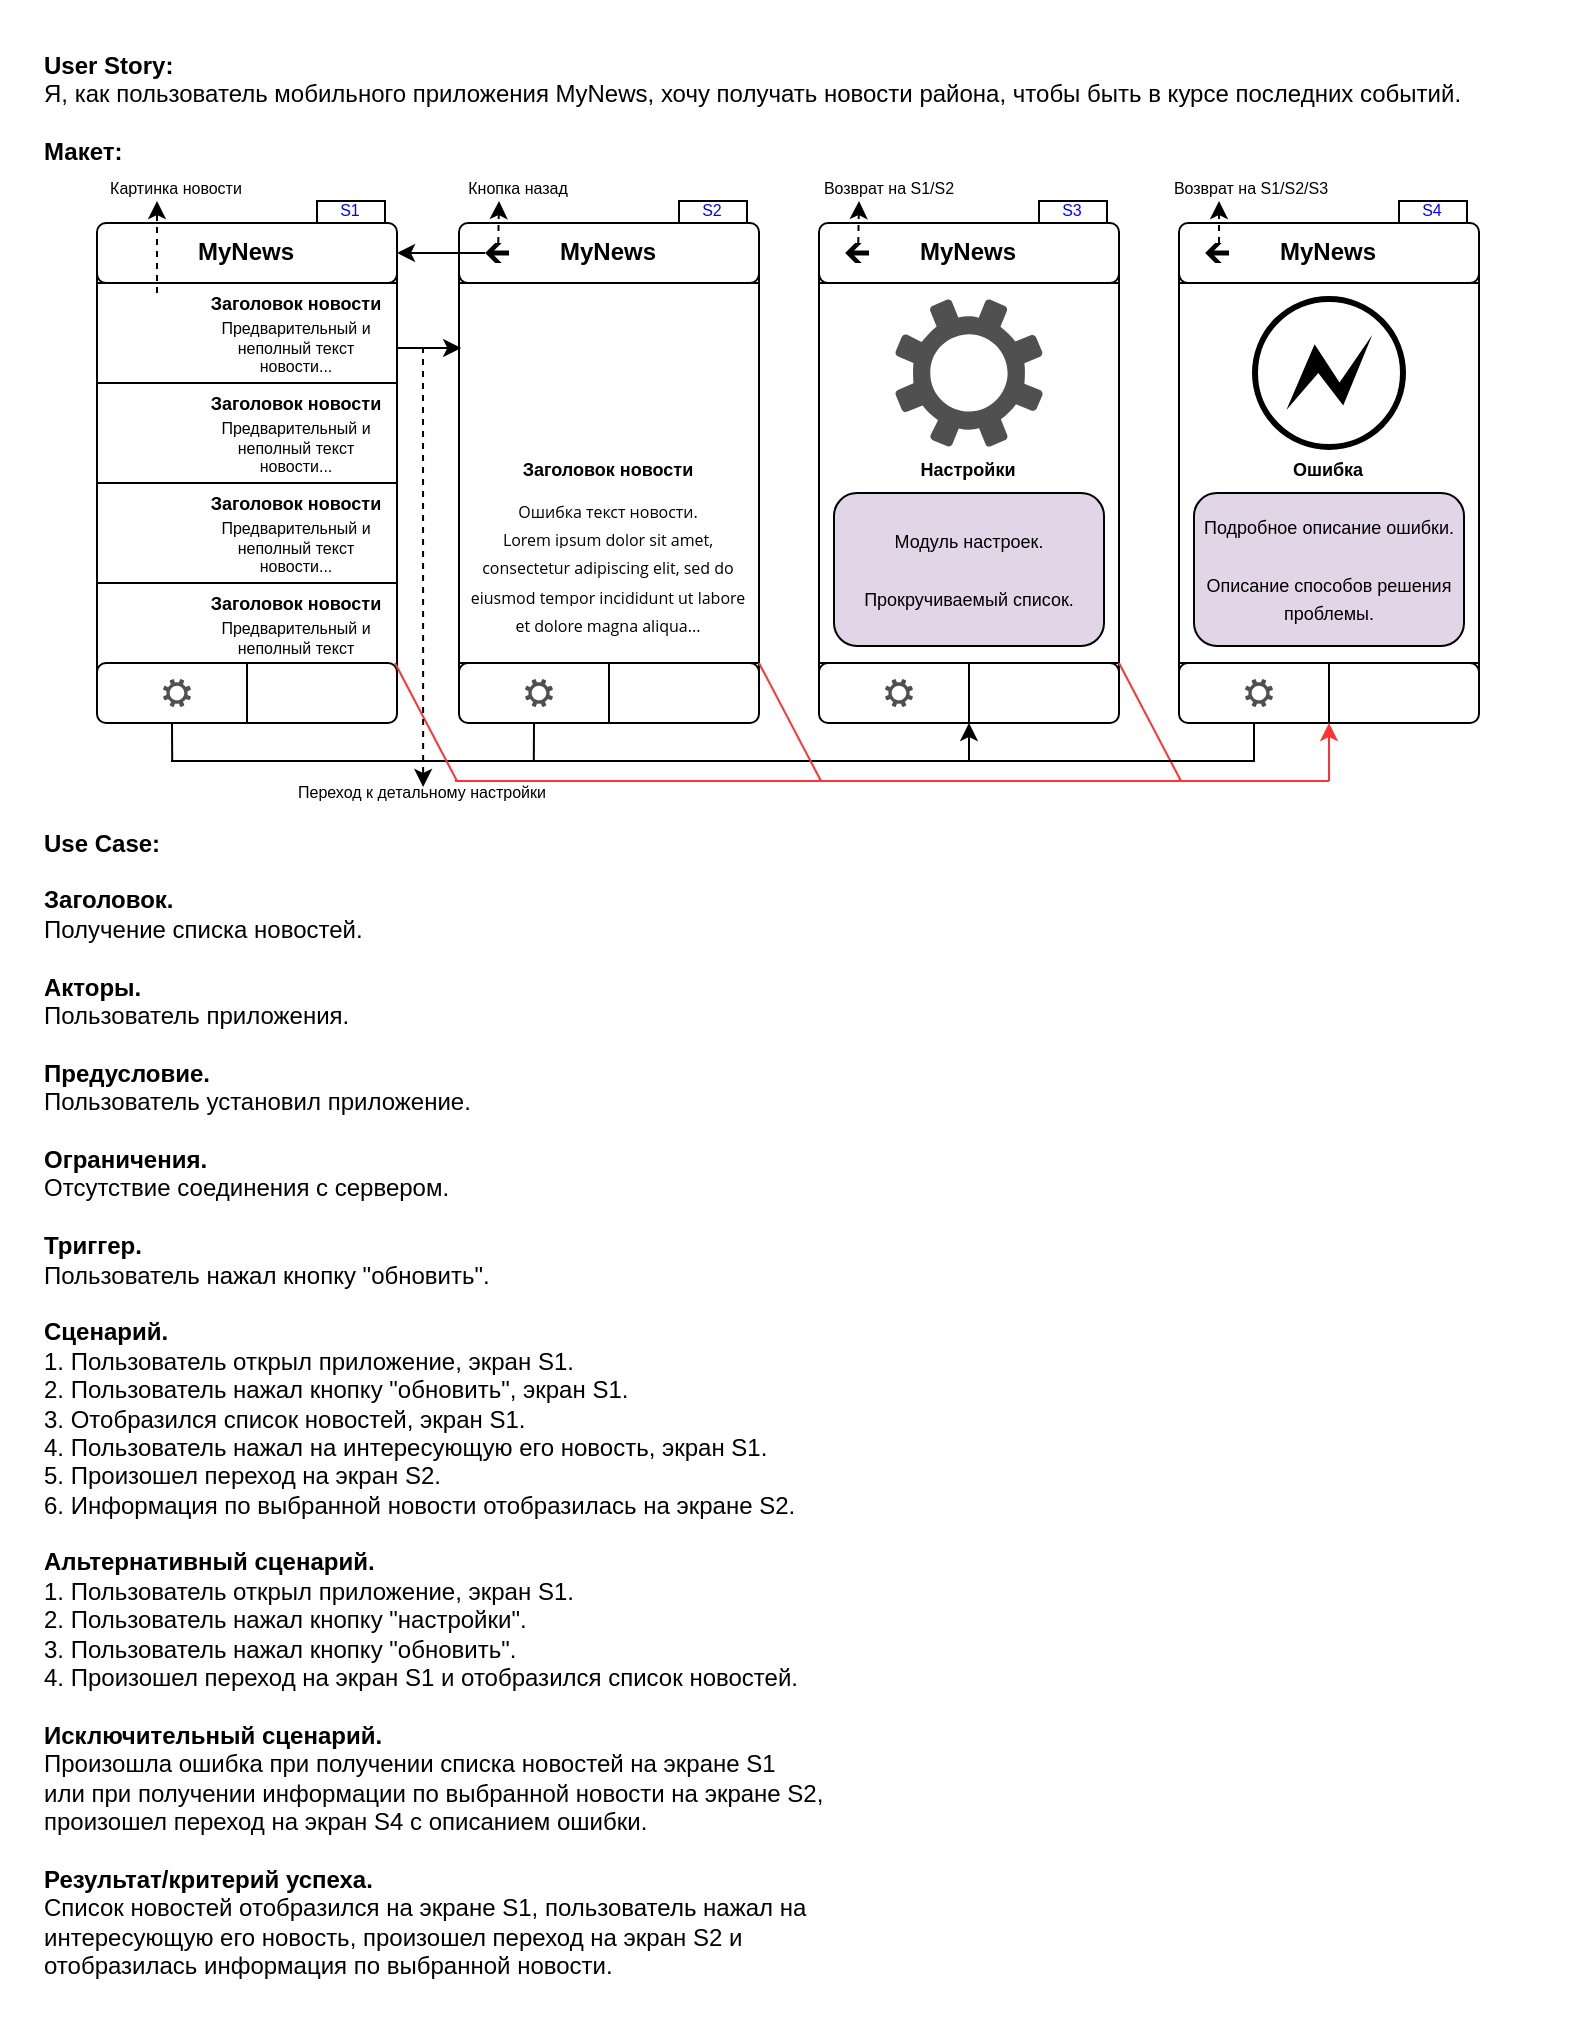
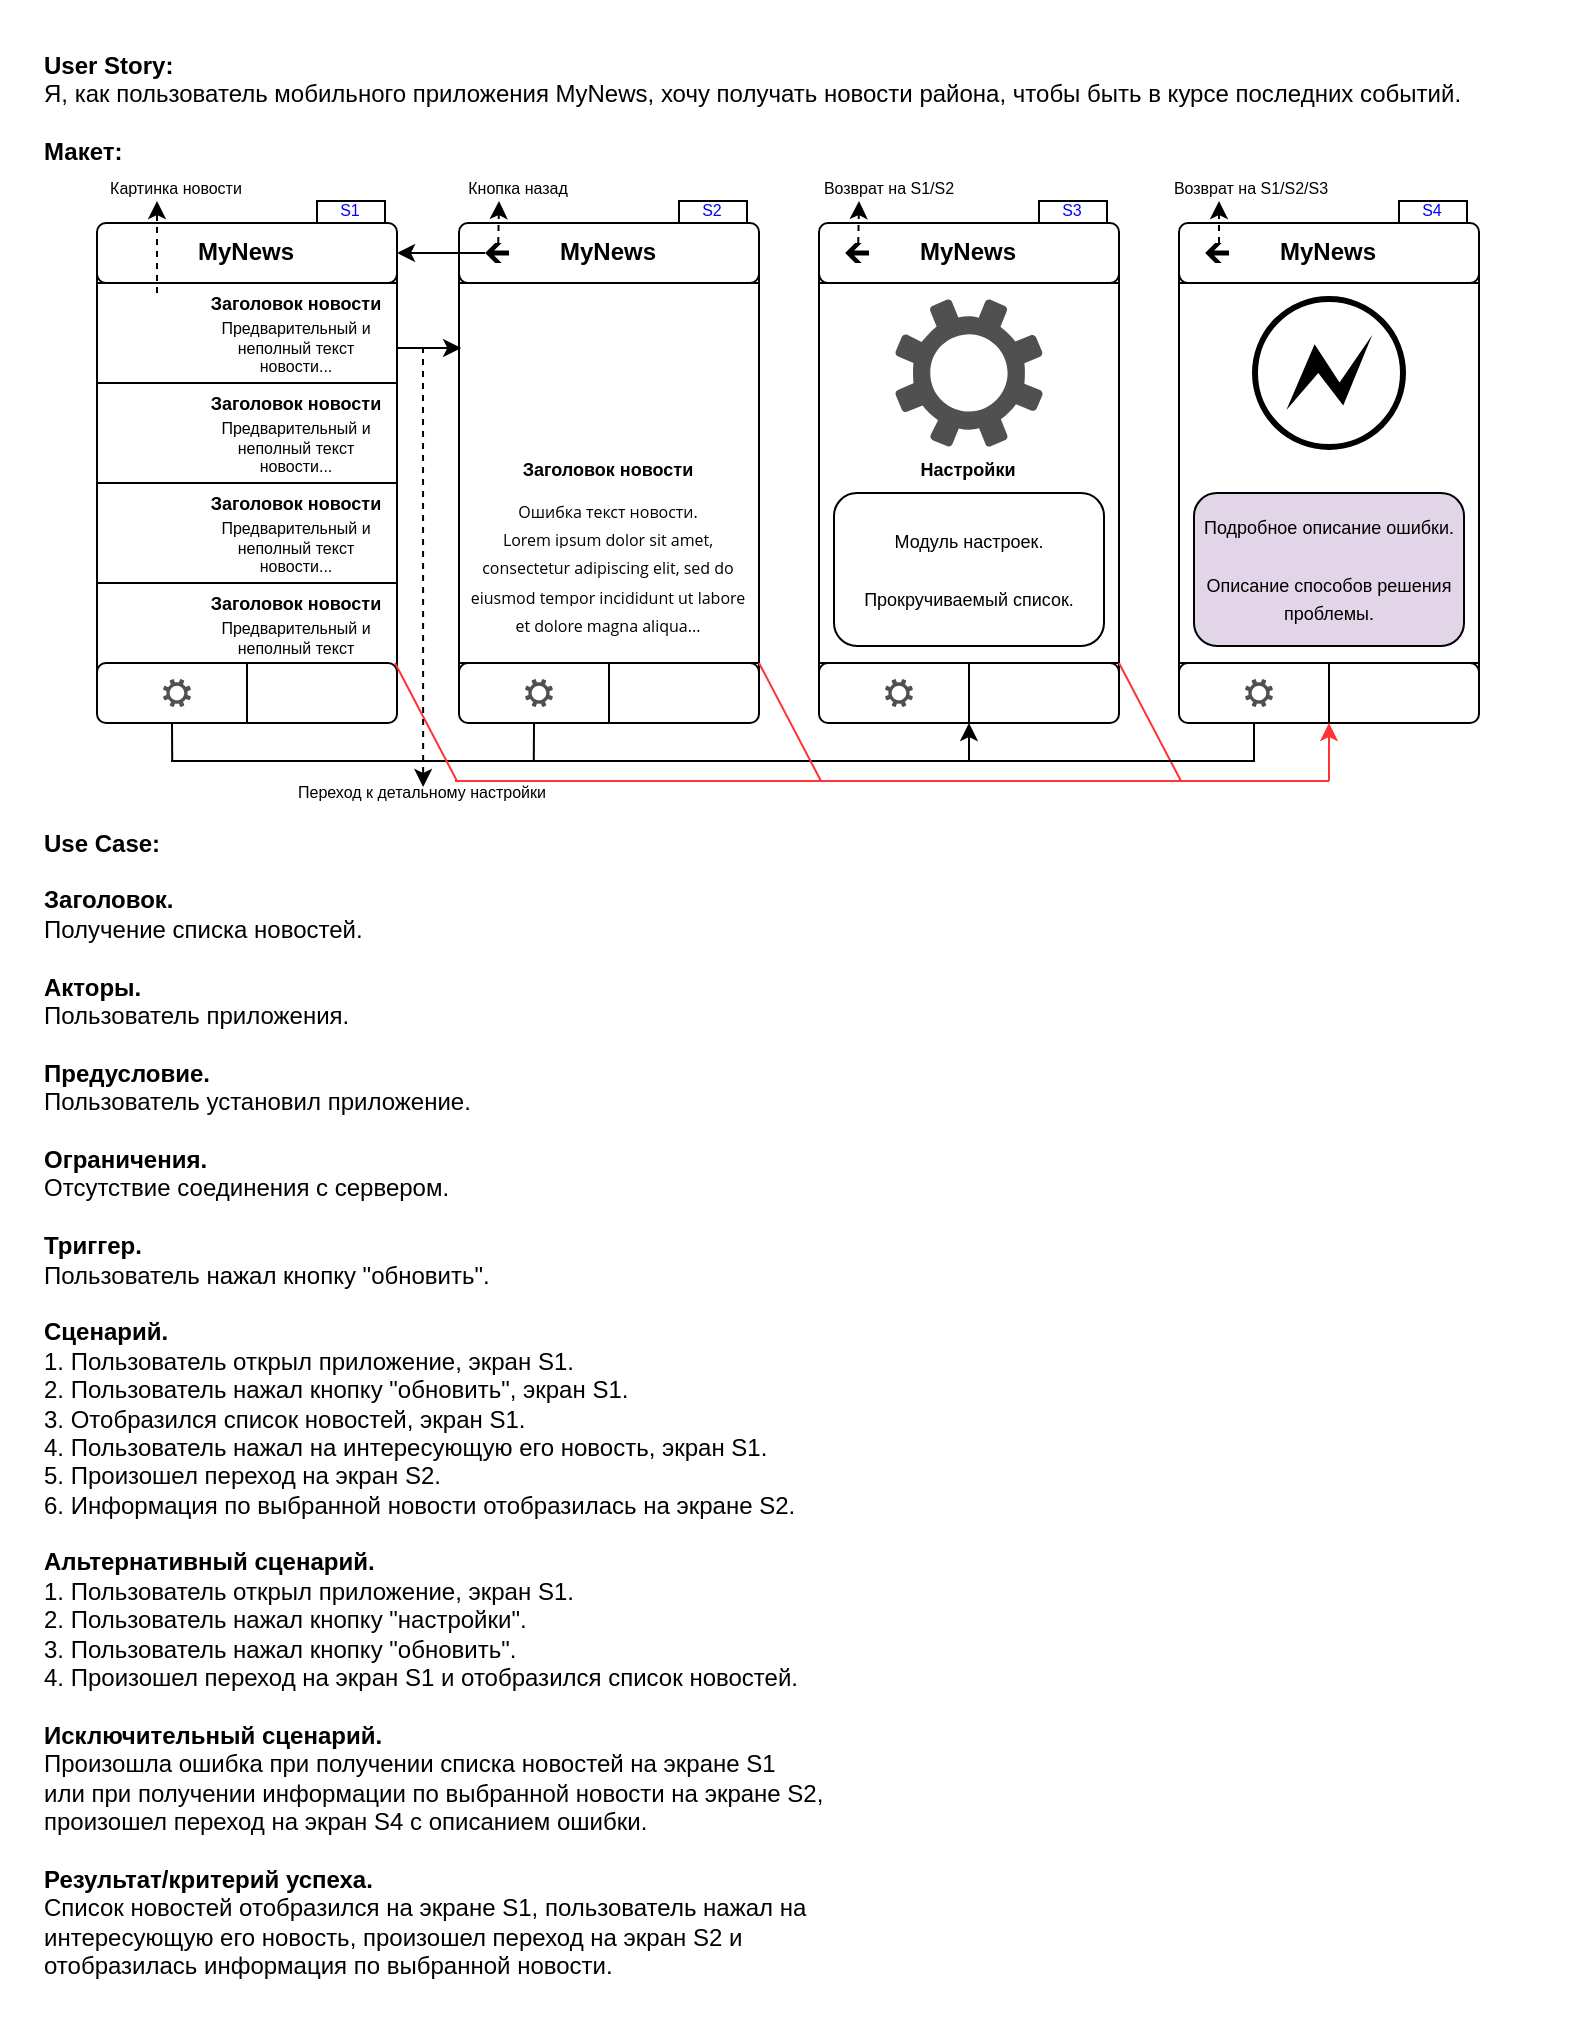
node "Ошибка": removed
node "Модуль настроек. Прокручиваемый список.": fillcolor #e1d5e7 -> #ffffff
